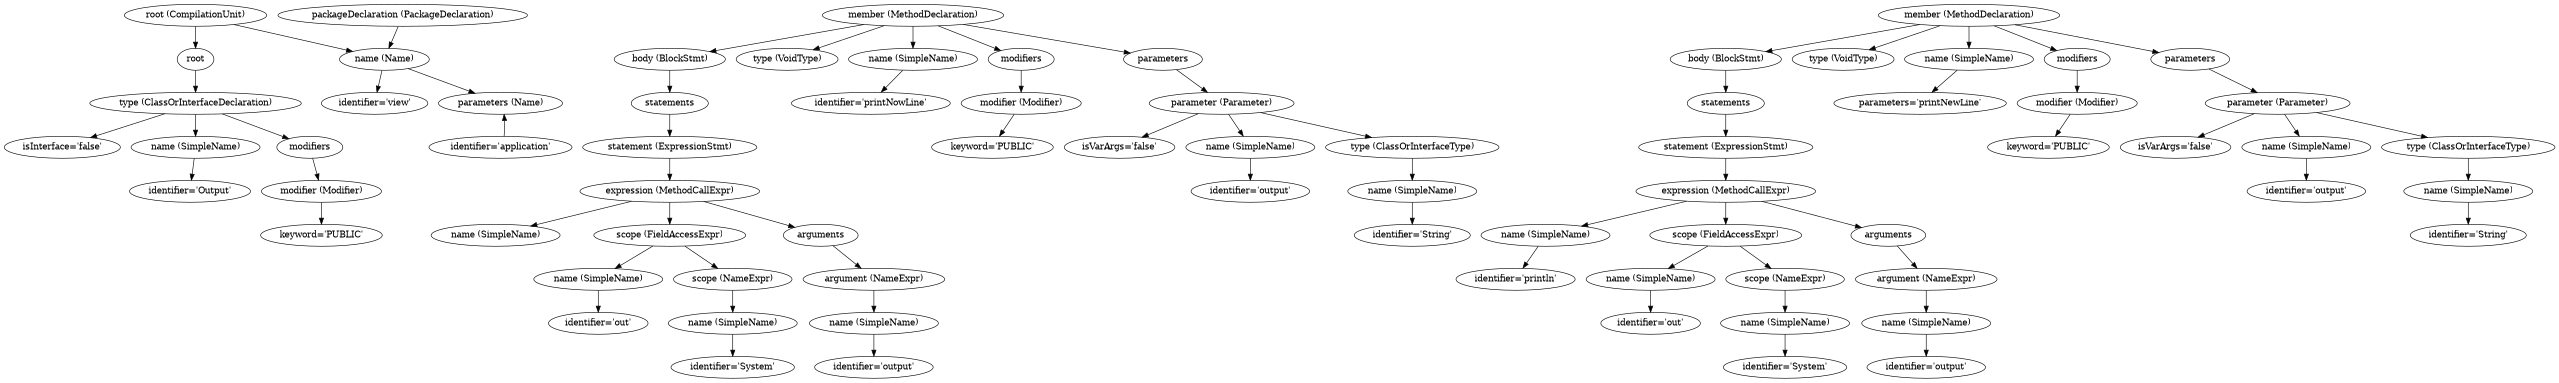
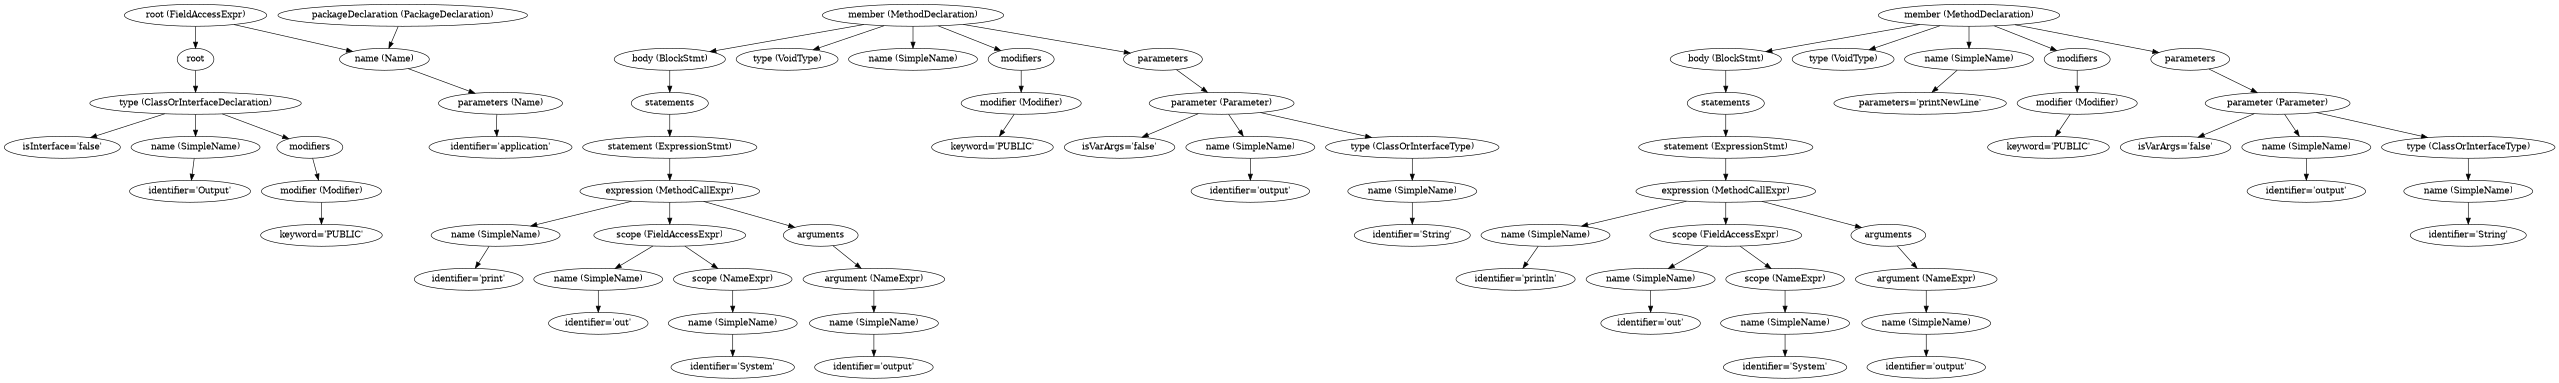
node "root (CompilationUnit)": label "root (CompilationUnit)" -> "root (FieldAccessExpr)"
node "identifier='view'": removed
node "identifier='printNowLine'": removed
edge "identifier='application'" -> "parameters (Name)": reversed
node "identifier='print'": added
